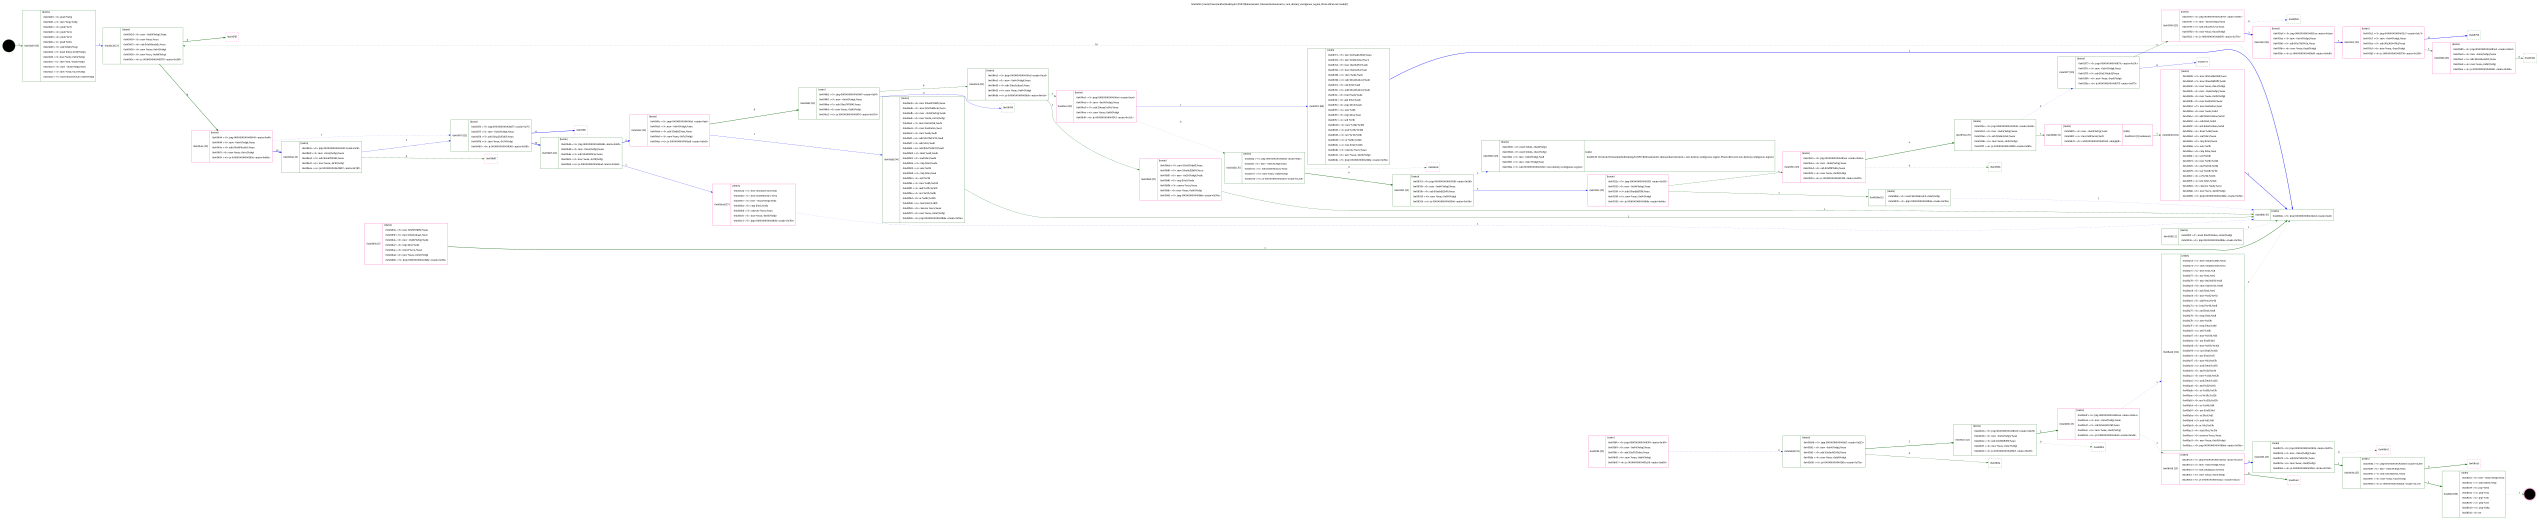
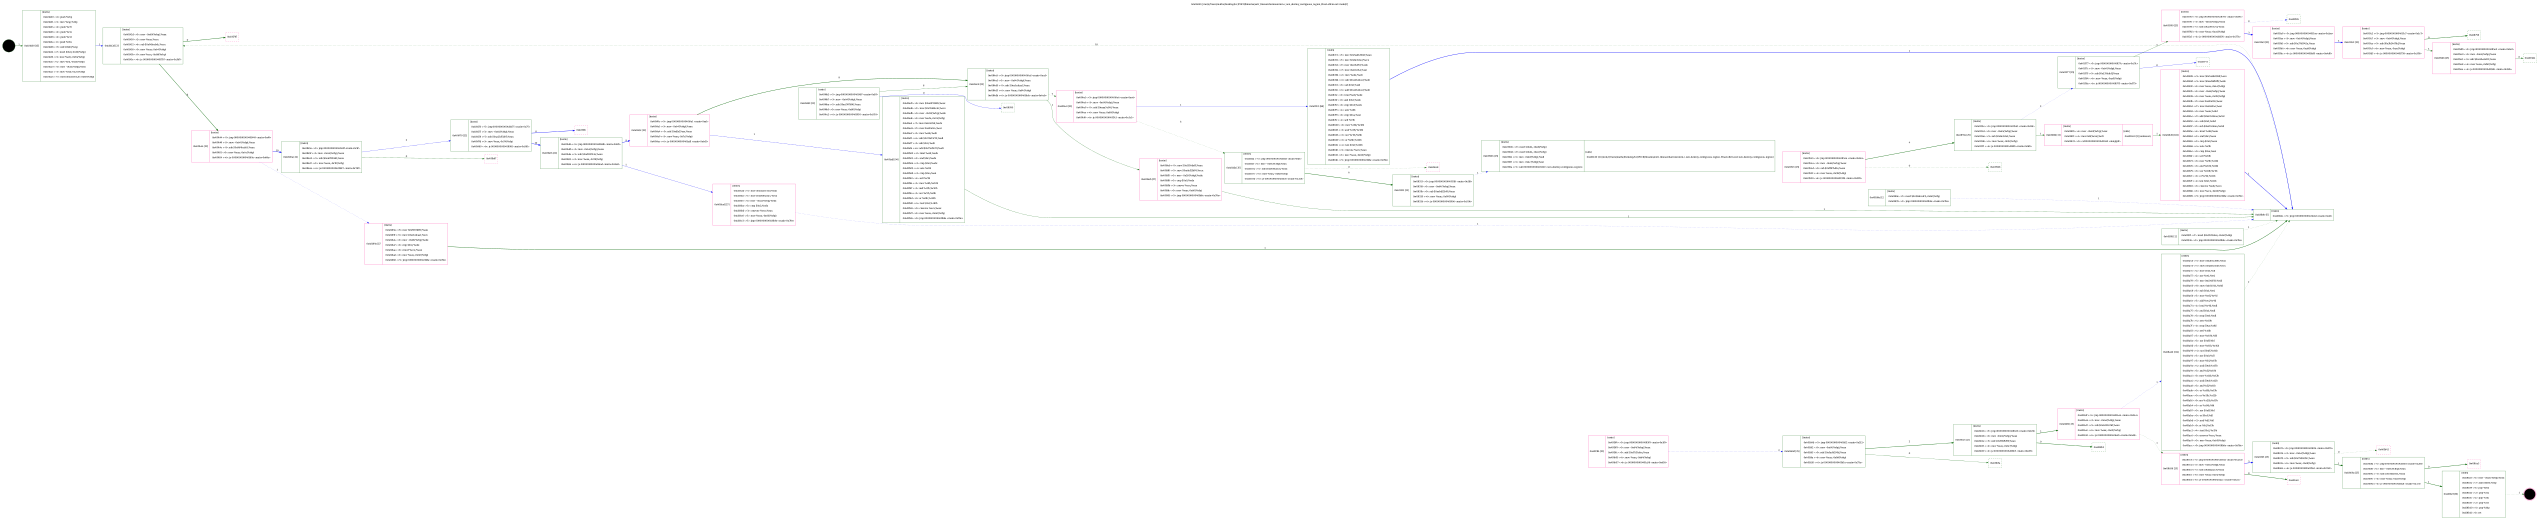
edge "0x4015c2 [25]" -> "0x401758": color blue -> darkgreen
edge "0x40149c [22]" -> "0x4014b2 [22]": now "0x40149c [22]" -> "0x4014c8 [25]"
edge "0x401444 [22]" -> "0x401470 [22]": now "0x401444 [22]" -> "0x40189a [27]"
node "0x40152c [25]": removed
edge "0x401626 [25]" -> "0x4018b5": style dotted -> bold
